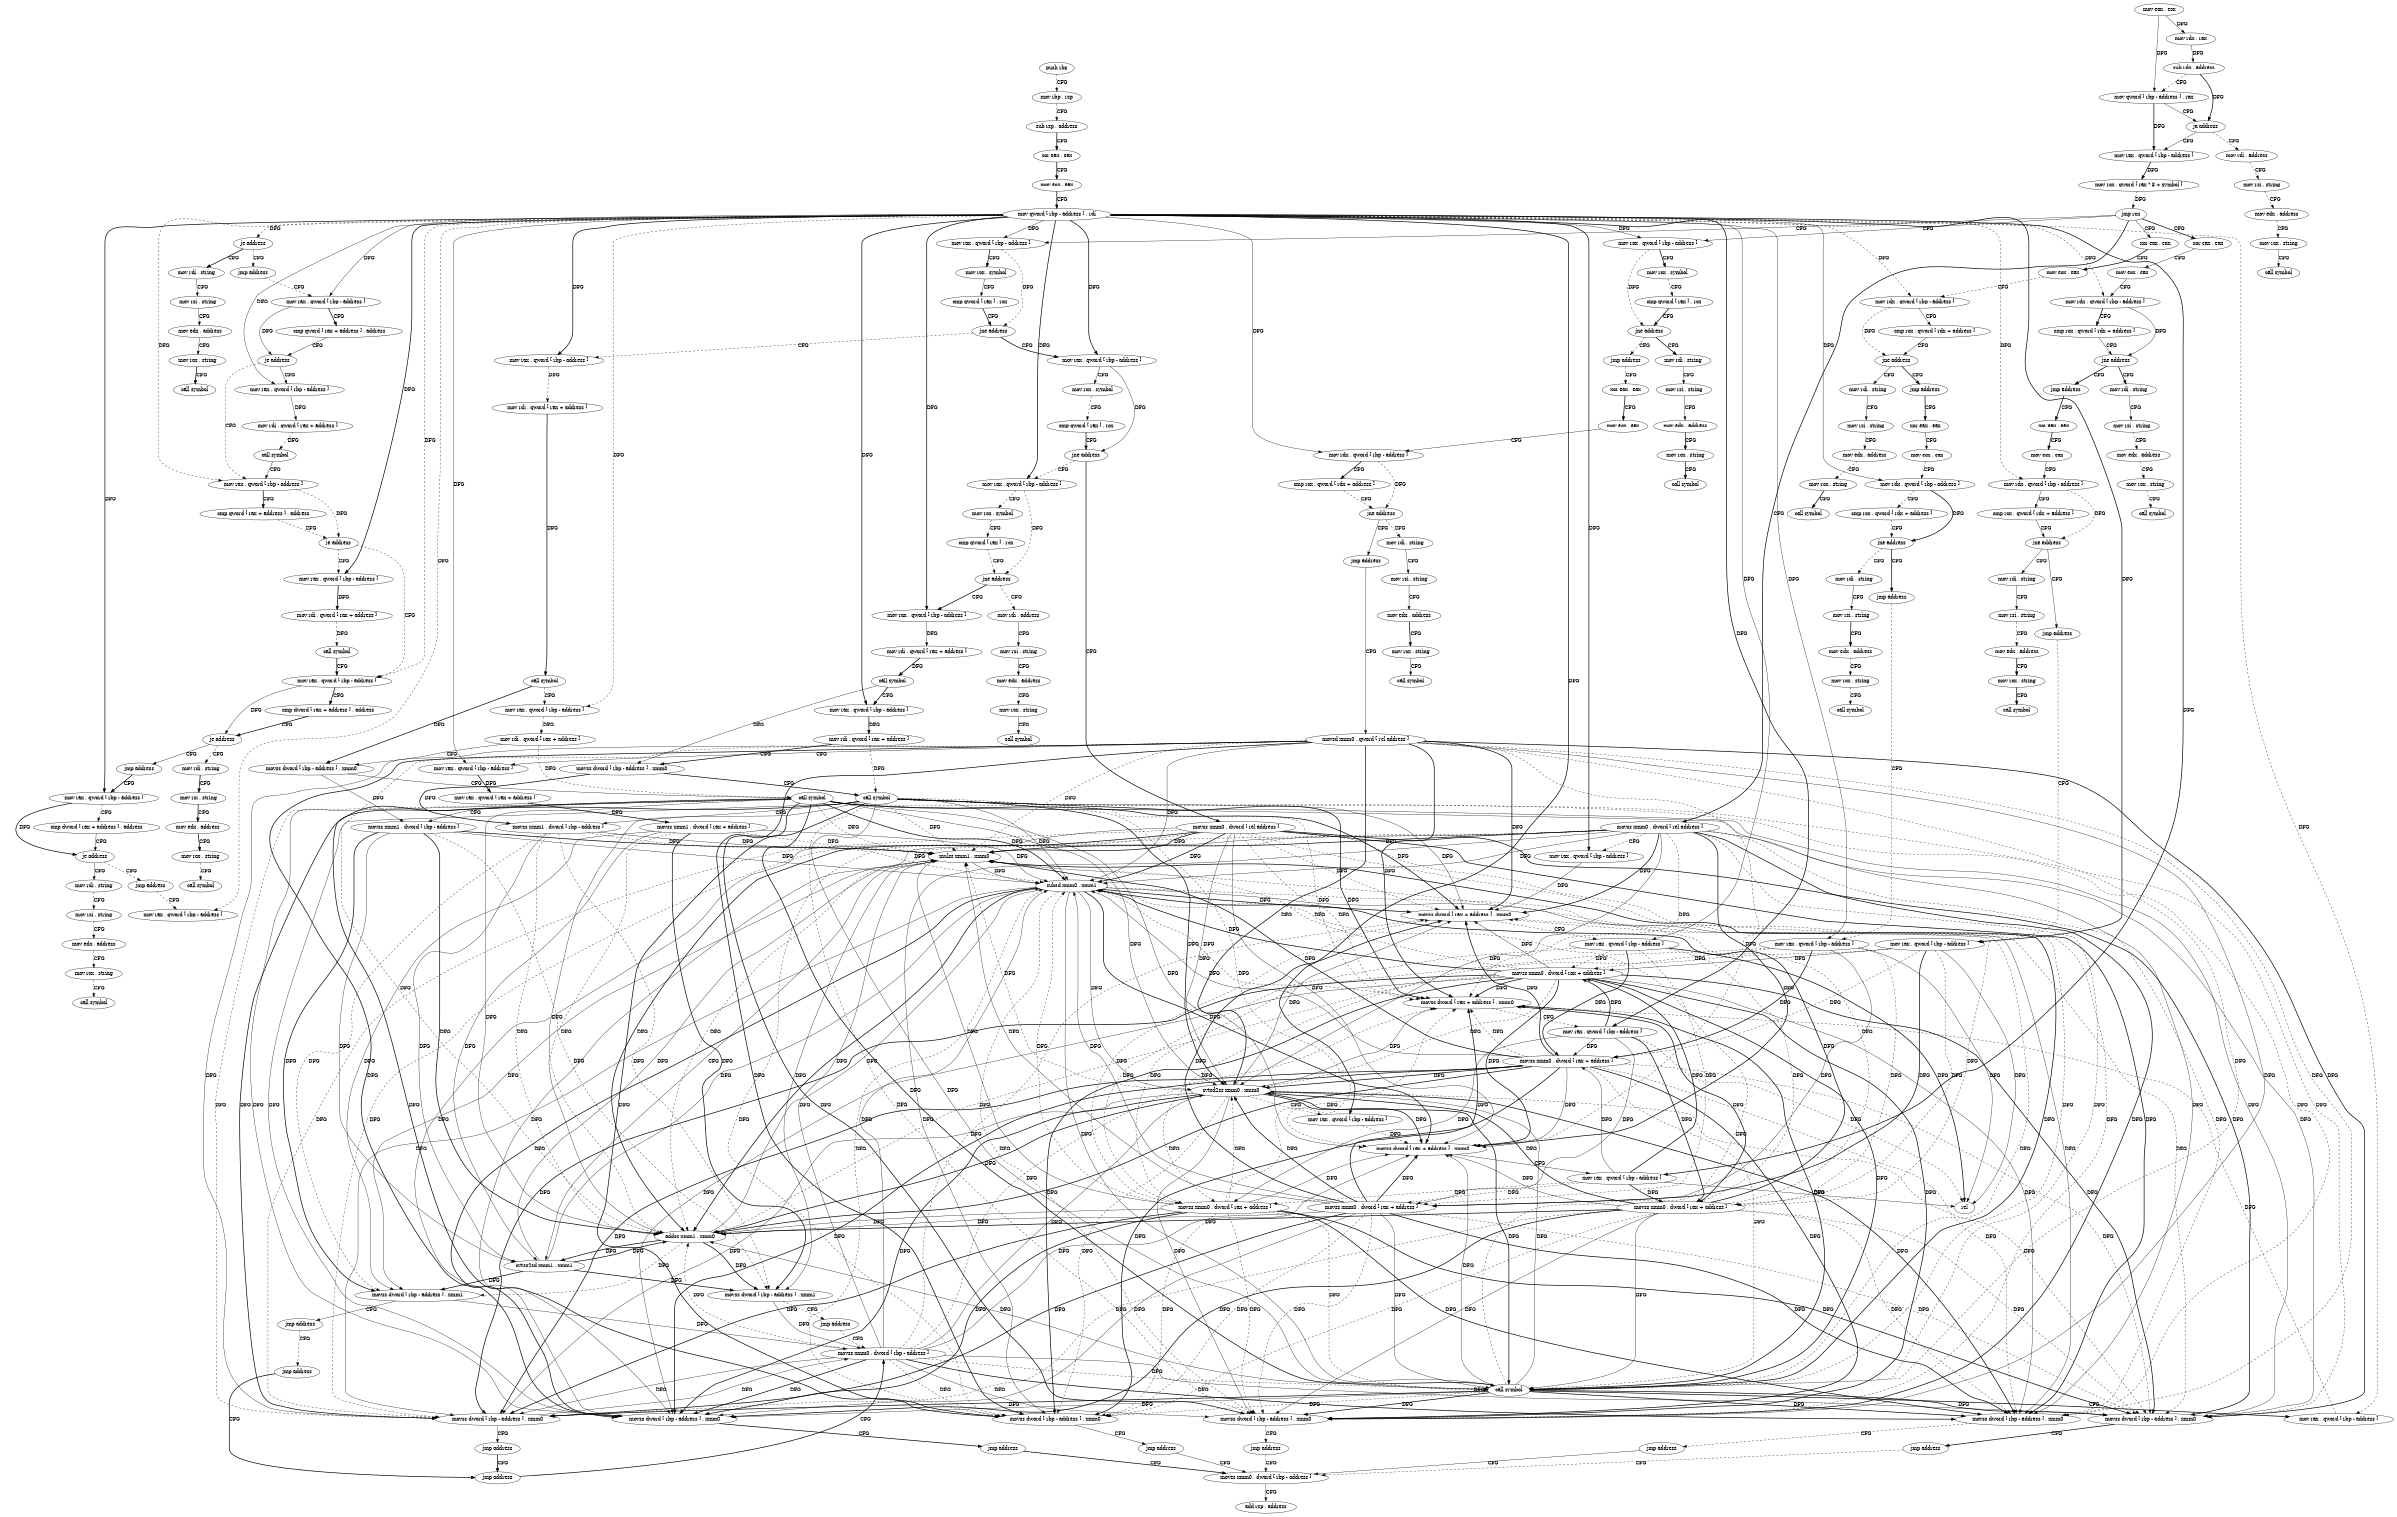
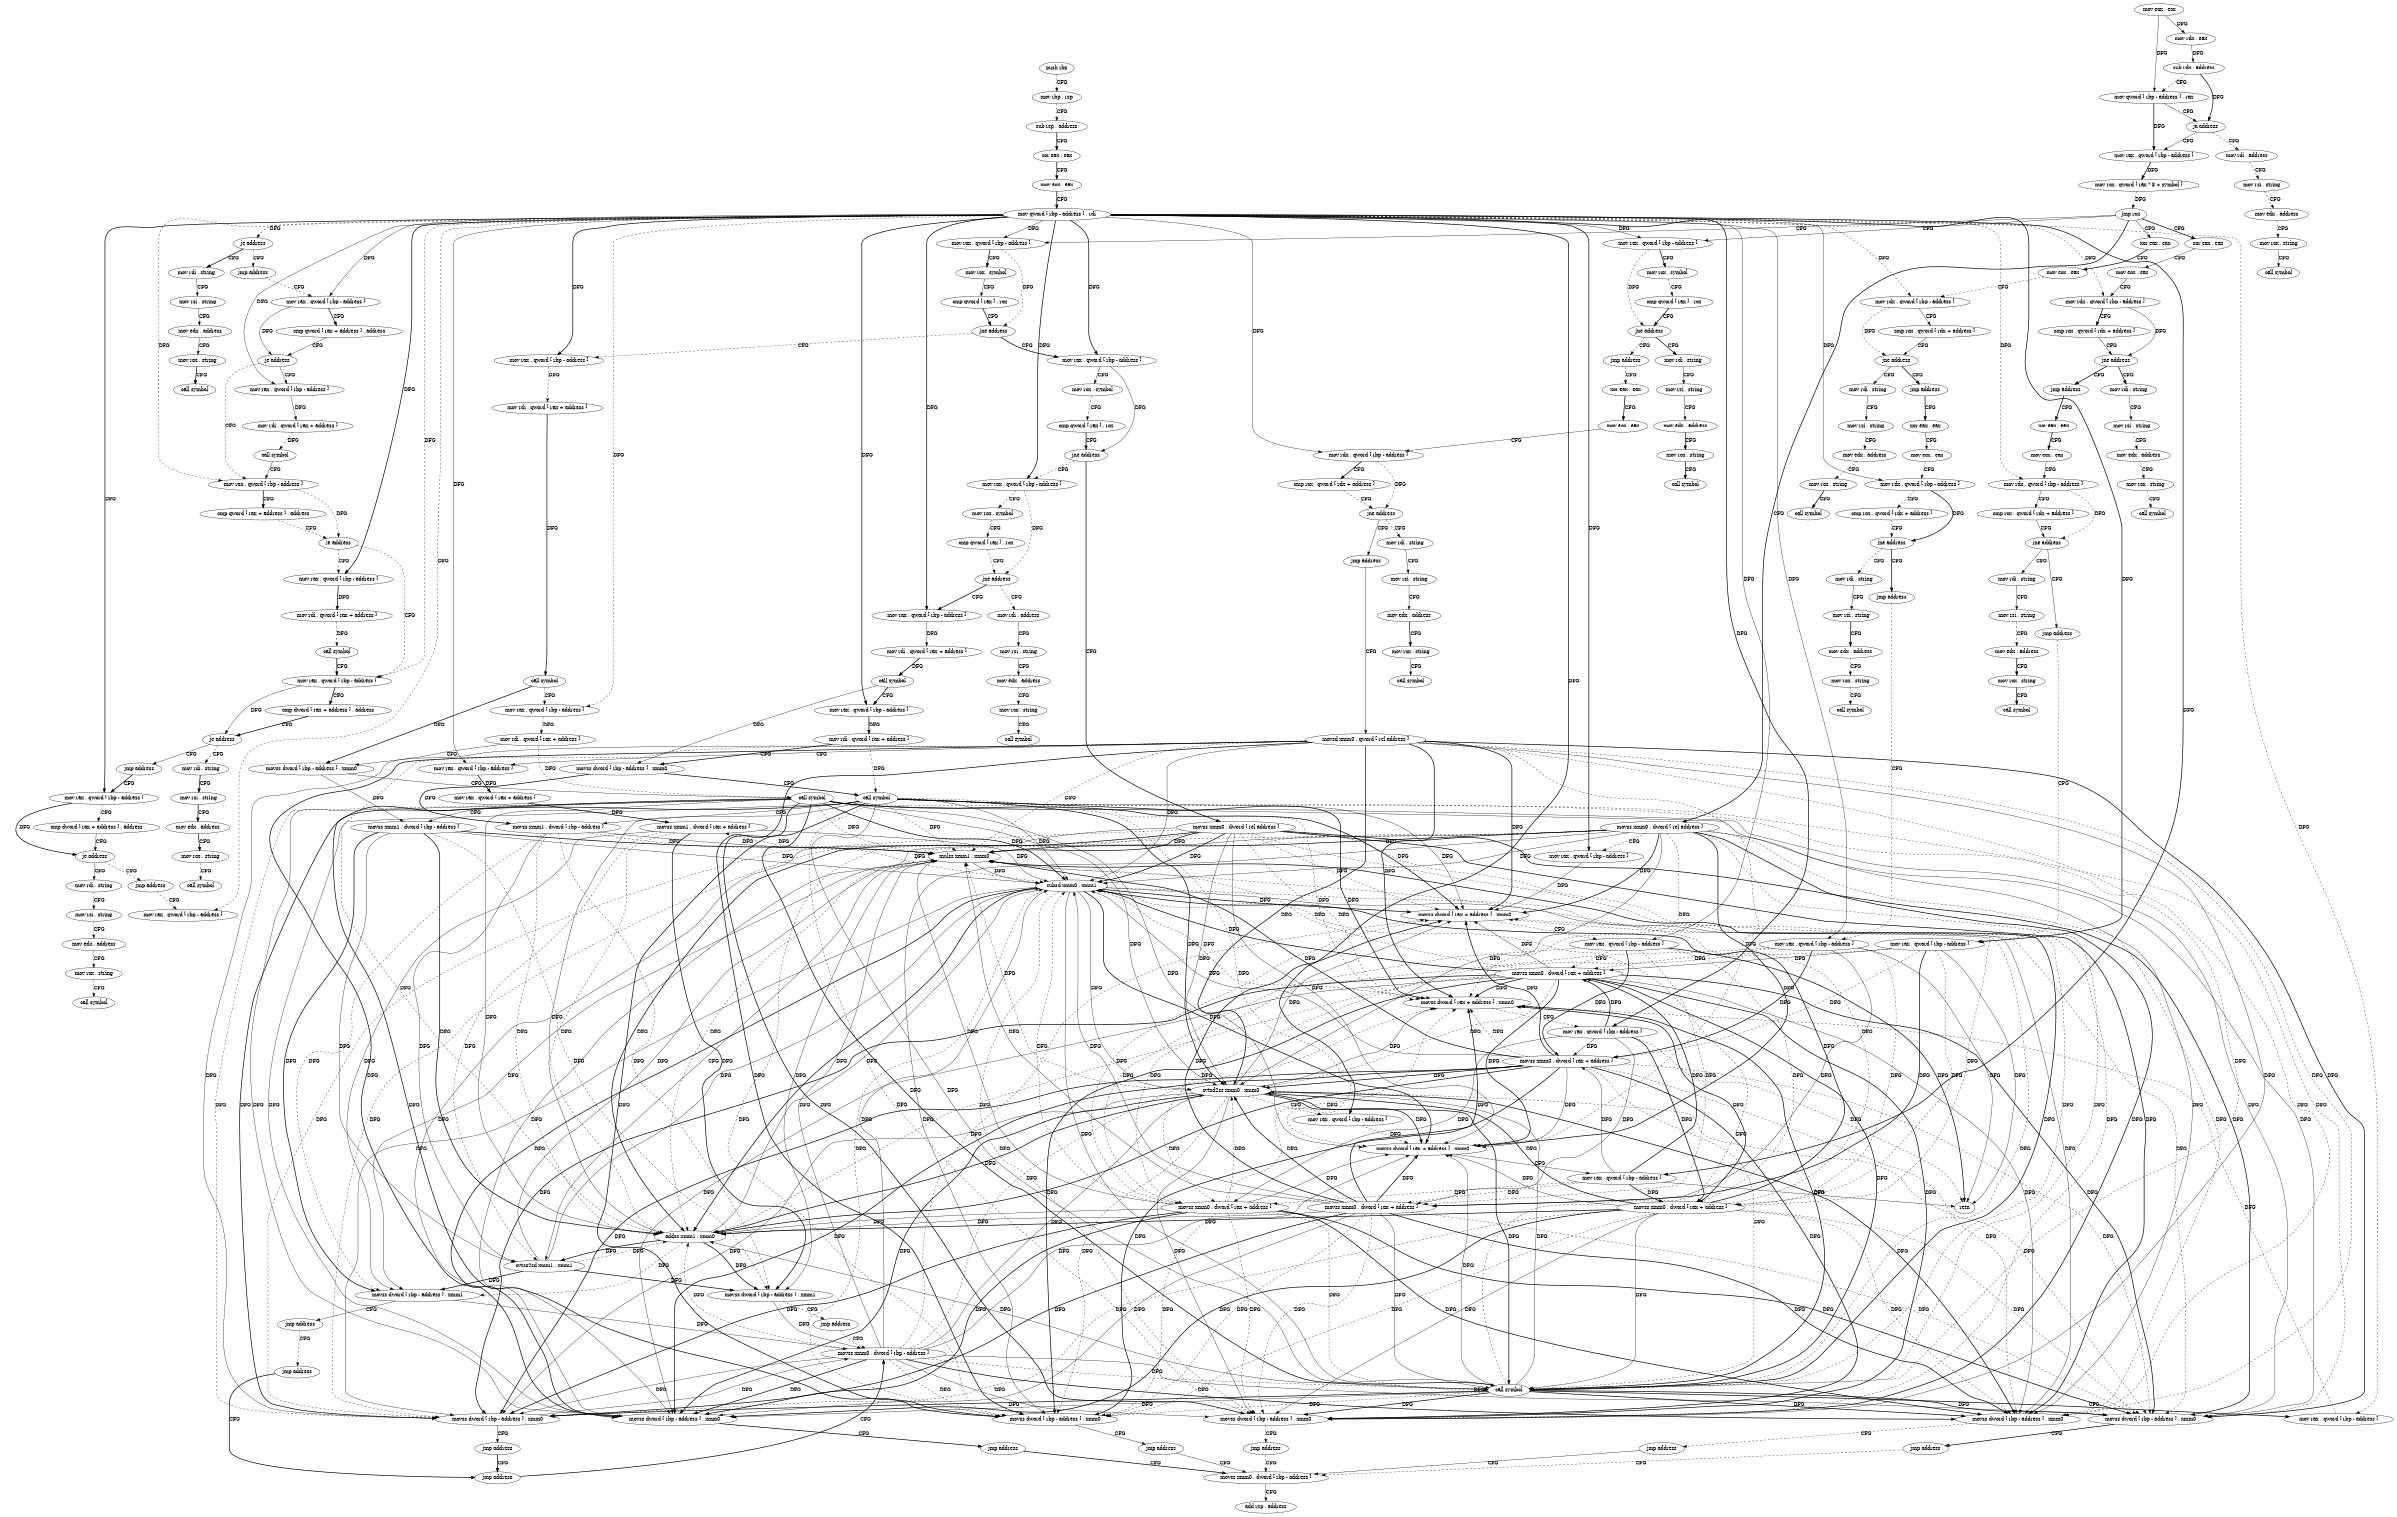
node "mov rdx , rax": label "mov rdx , rax" -> "mov rdx , eax"
edge "movss xmm1 , dword [ rax + address ]" -> "mulss xmm1 , xmm0": reversed
edge "movss xmm1 , dword [ rax + address ]" -> "cvtss2sd xmm1 , xmm1": style solid -> dashed
node "rel": label "rel" -> "retn"
edge "cvtss2sd xmm1 , xmm1" -> "addss xmm1 , xmm0": style bold -> dashed
